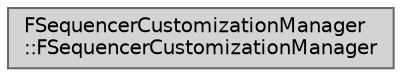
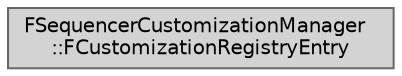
node "FSequencerCustomizationManager ::FSequencerCustomizationManager": label "FSequencerCustomizationManager ::FSequencerCustomizationManager" -> "FSequencerCustomizationManager ::FCustomizationRegistryEntry"
